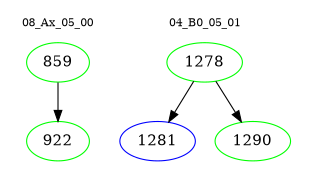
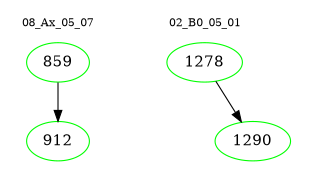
cluster "08_Ax_05_00": label "08_Ax_05_00" -> "08_Ax_05_07"
cluster "04_B0_05_01": label "04_B0_05_01" -> "02_B0_05_01"
node "922": label "922" -> "912"
node "1281": removed
